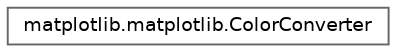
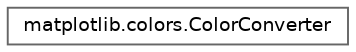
node "matplotlib.matplotlib.ColorConverter": label "matplotlib.matplotlib.ColorConverter" -> "matplotlib.colors.ColorConverter"
